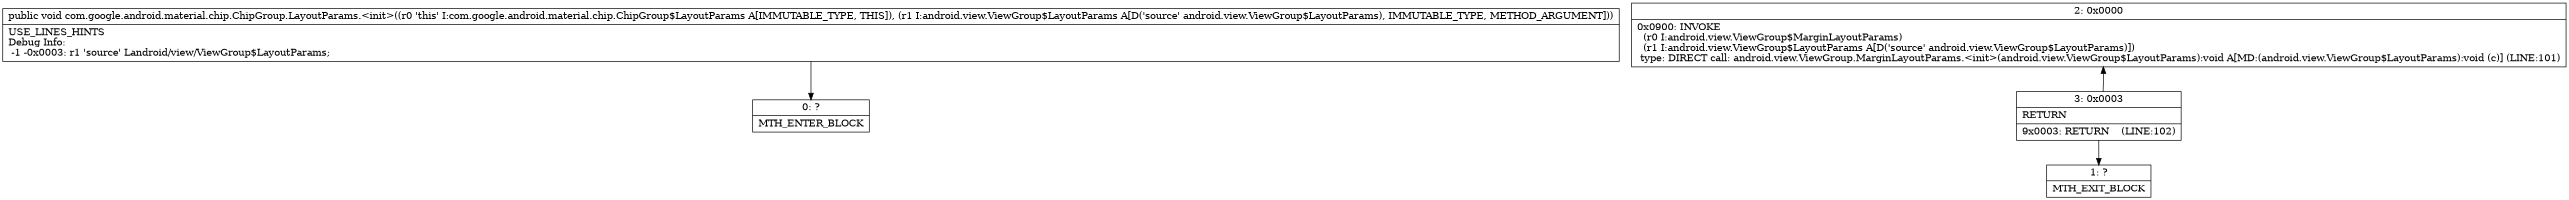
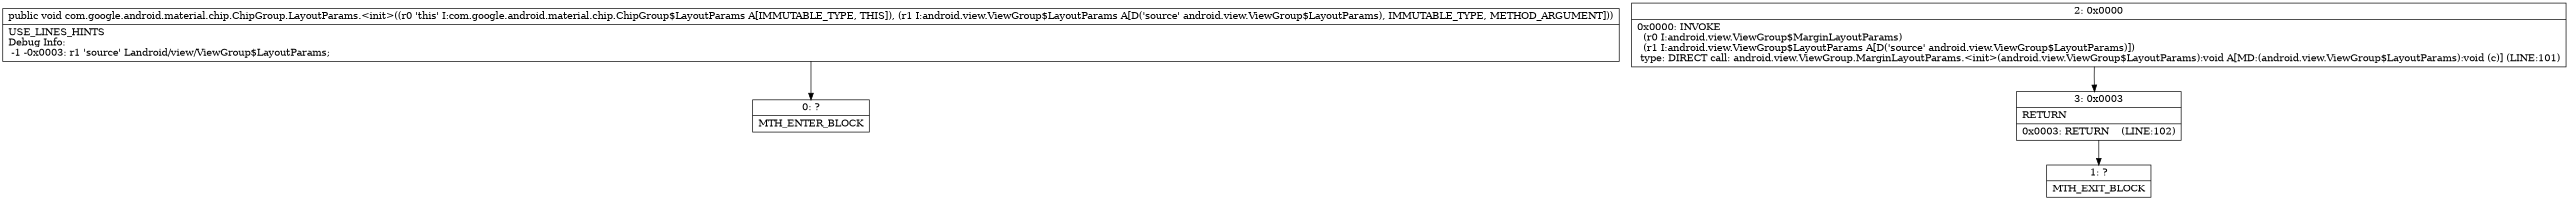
node "2: 0x0000": text "0x0900: INVOKE" -> "0x0000: INVOKE"
edge "3: 0x0003" -> "2: 0x0000": reversed
node "3: 0x0003": text "9x0003: RETURN    (LINE:102)" -> "0x0003: RETURN    (LINE:102)"
